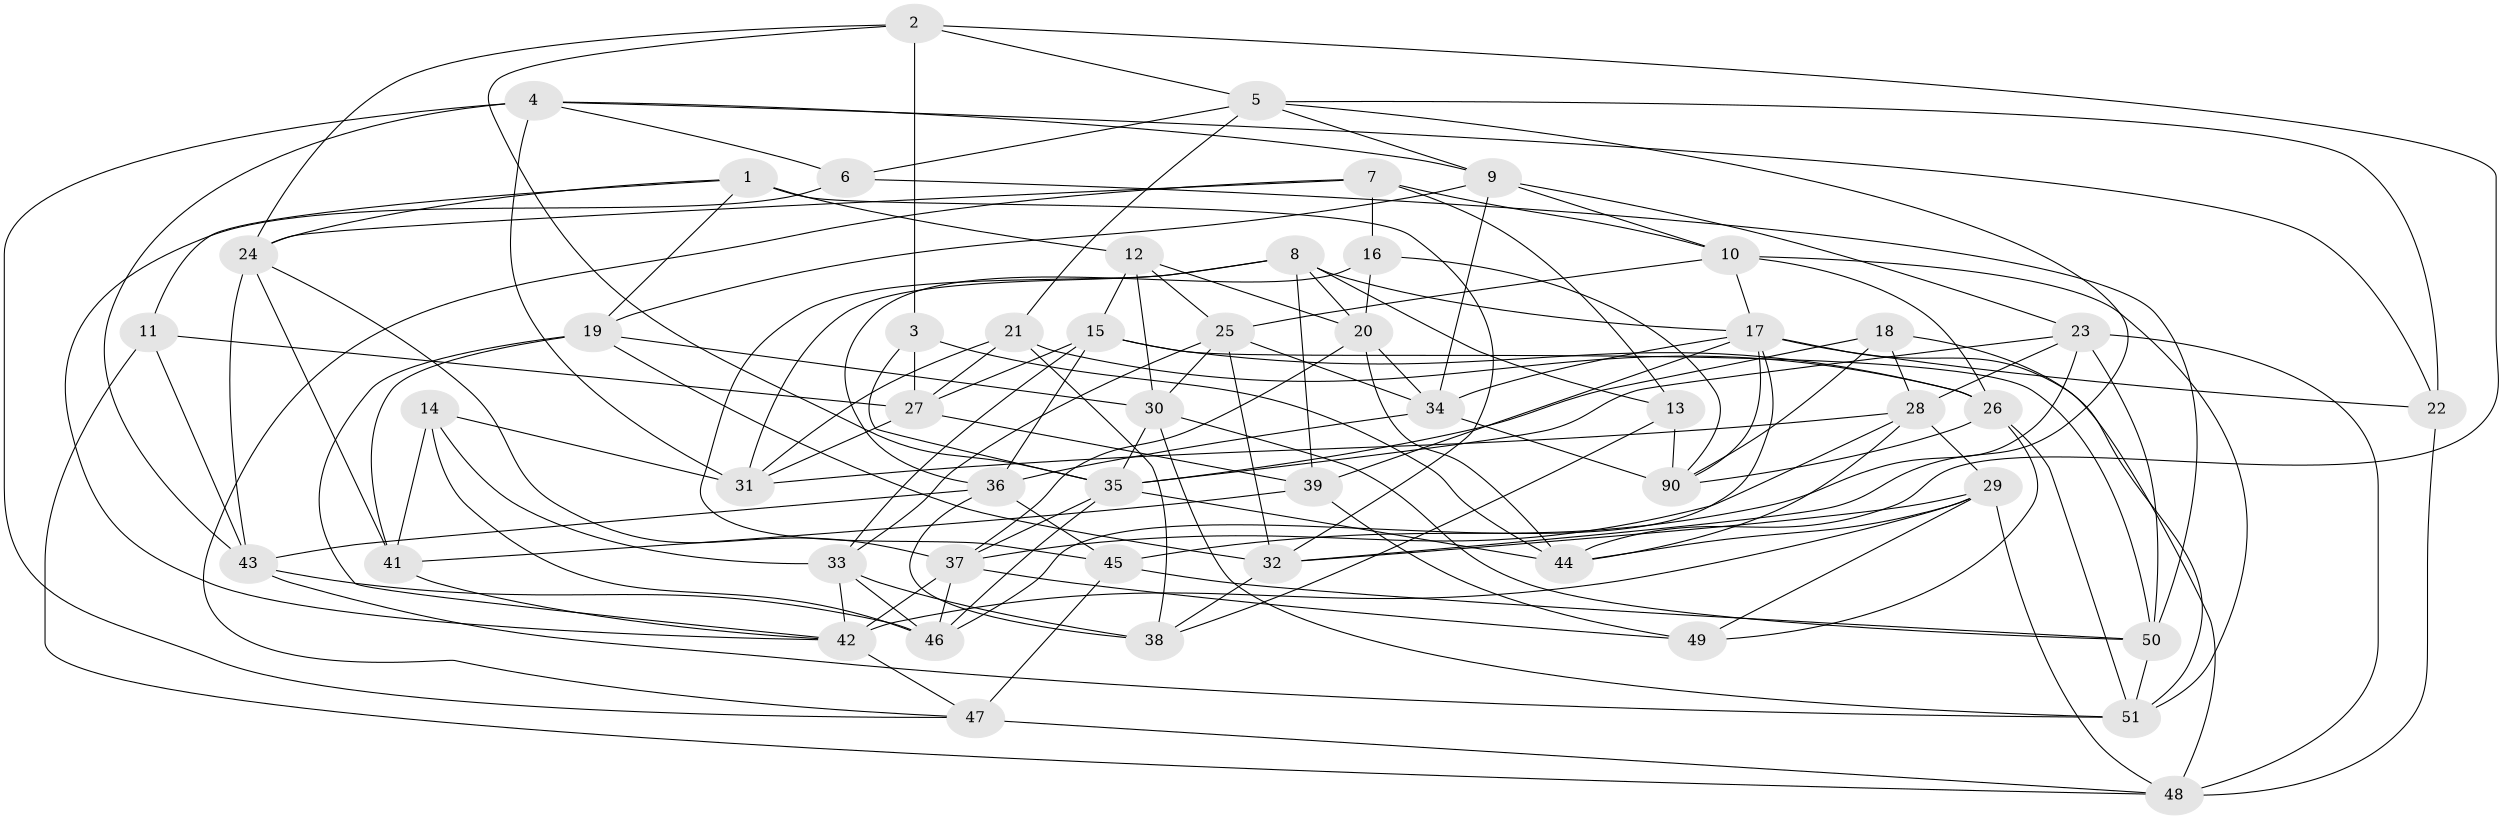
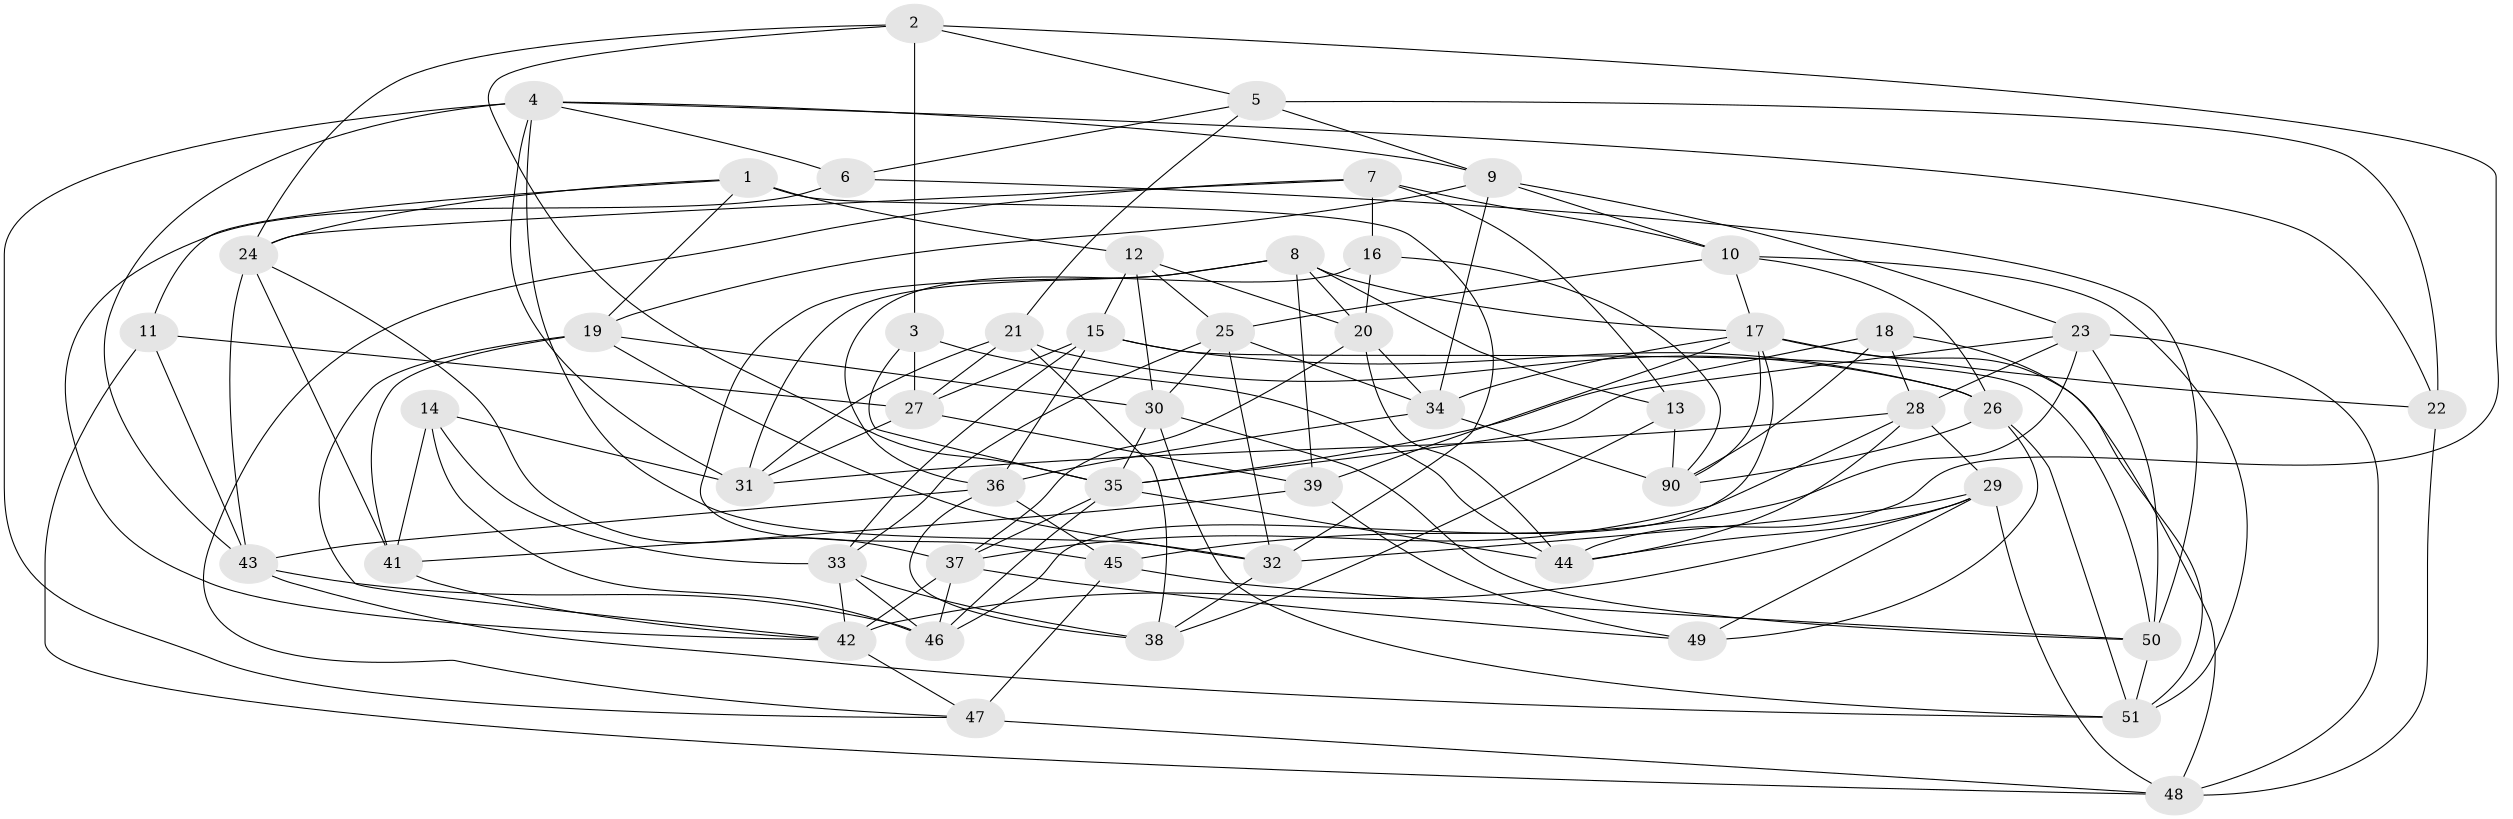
edge "5" -- "32": now "4" -- "32"
